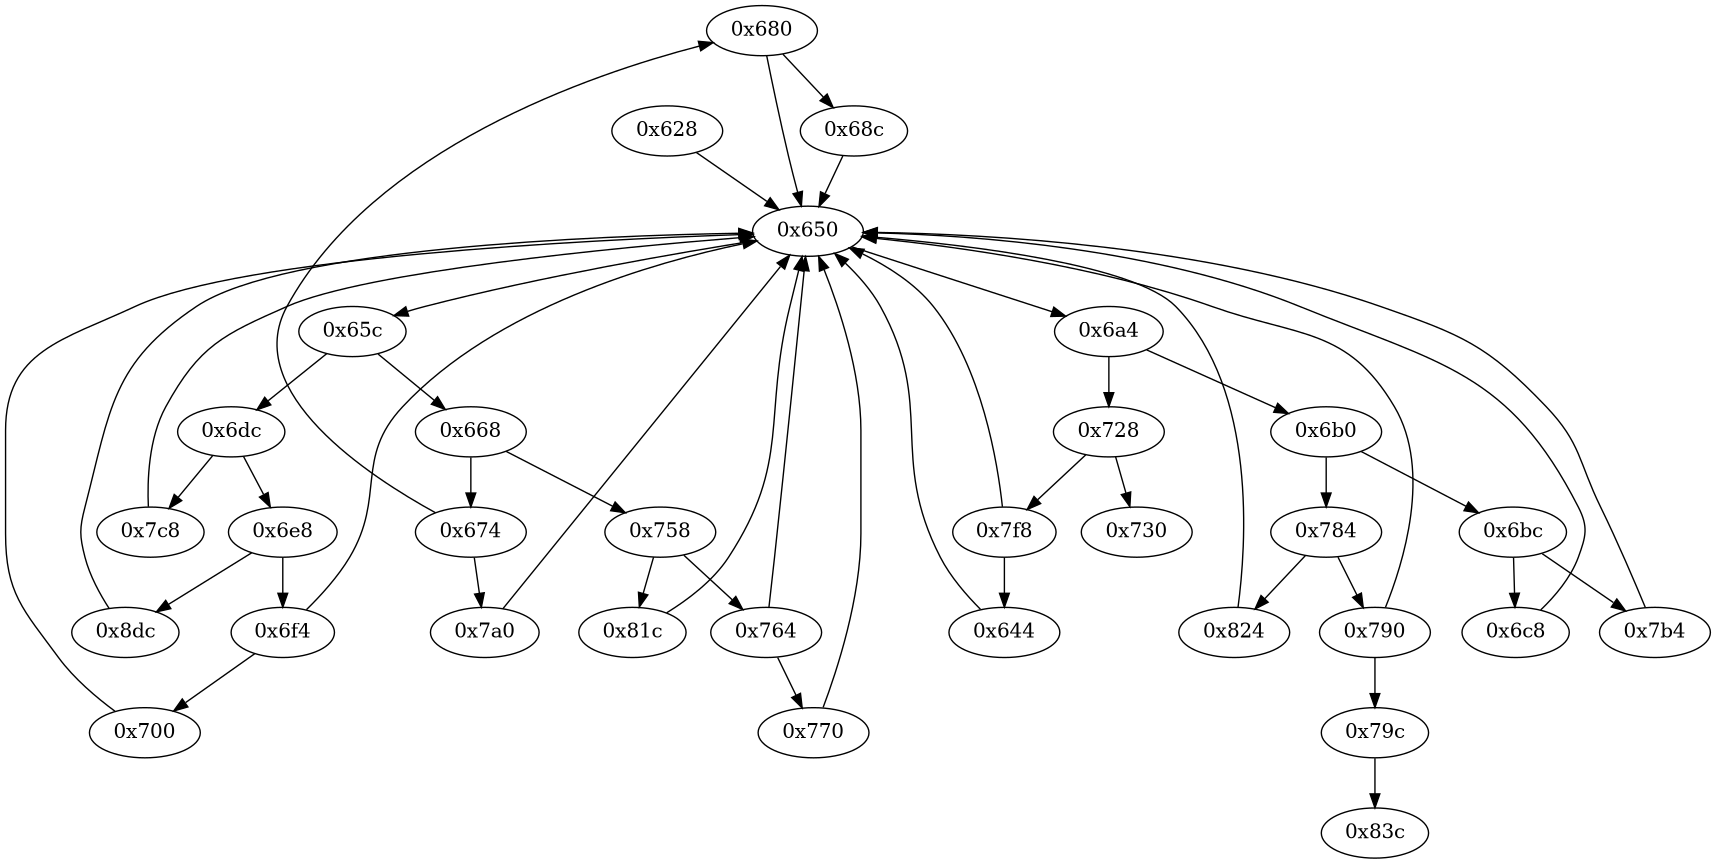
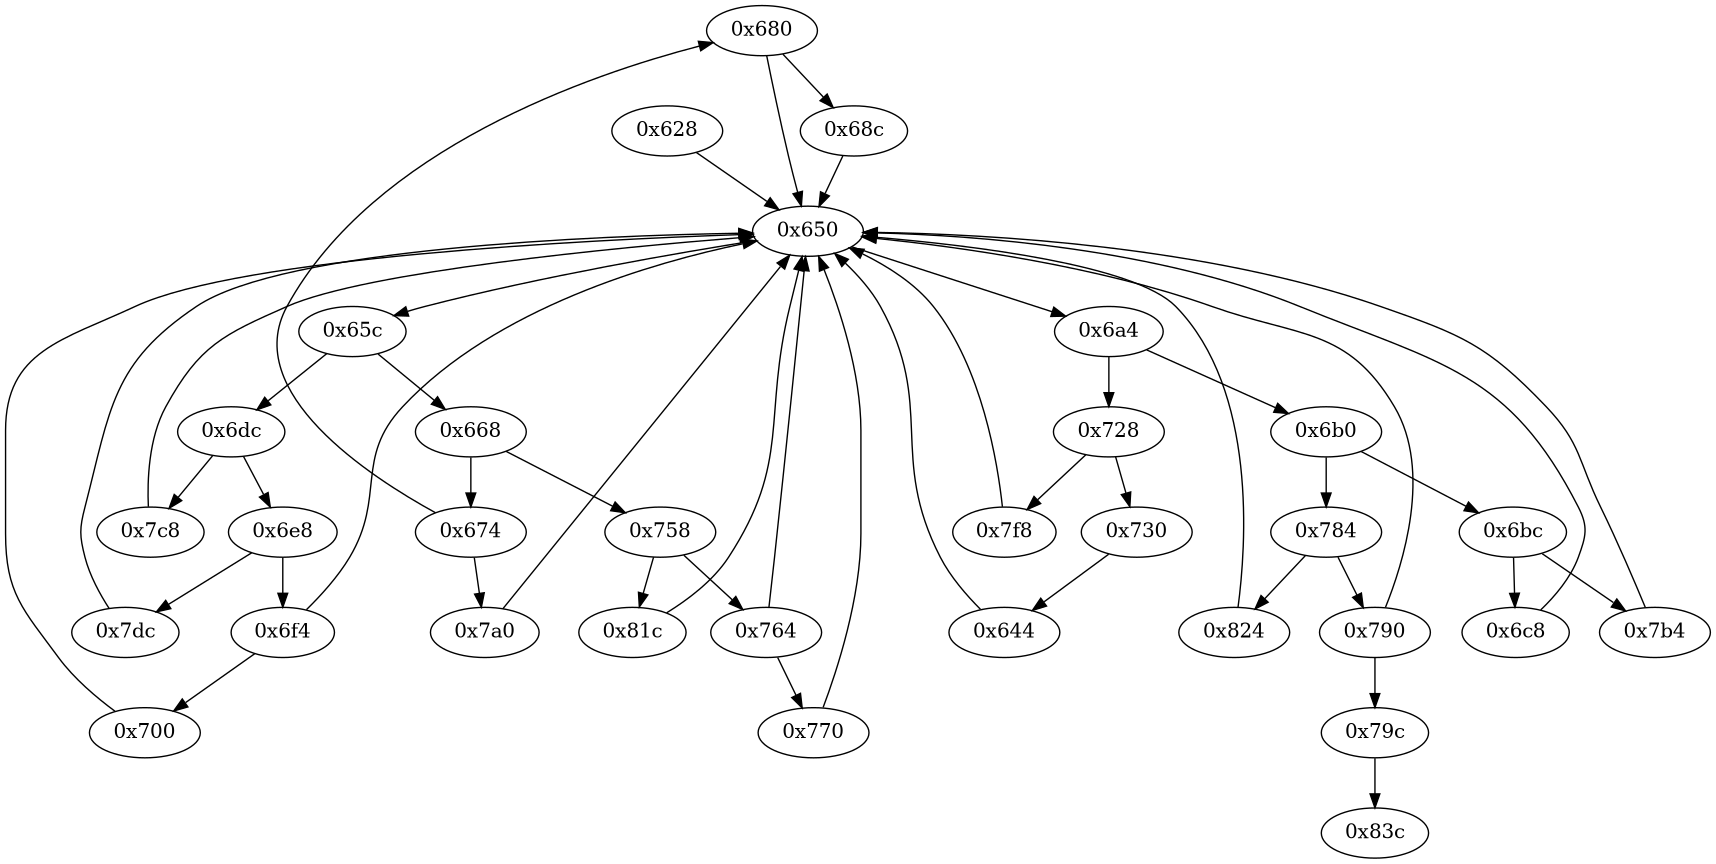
edge "0x7f8" -> "0x644": now "0x730" -> "0x644"
node "0x8dc": label "0x8dc" -> "0x7dc"
